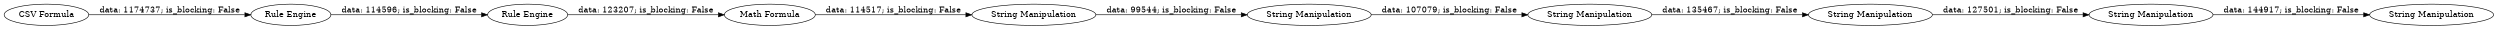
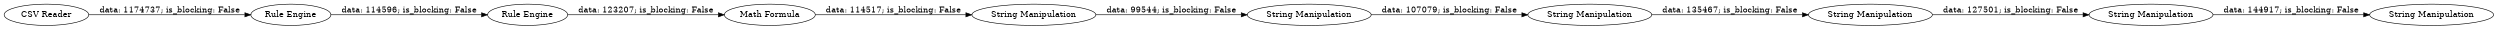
node "CSV Formula": label "CSV Formula" -> "CSV Reader"
